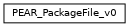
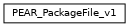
node "PEAR_PackageFile_v0": label "PEAR_PackageFile_v0" -> "PEAR_PackageFile_v1"
